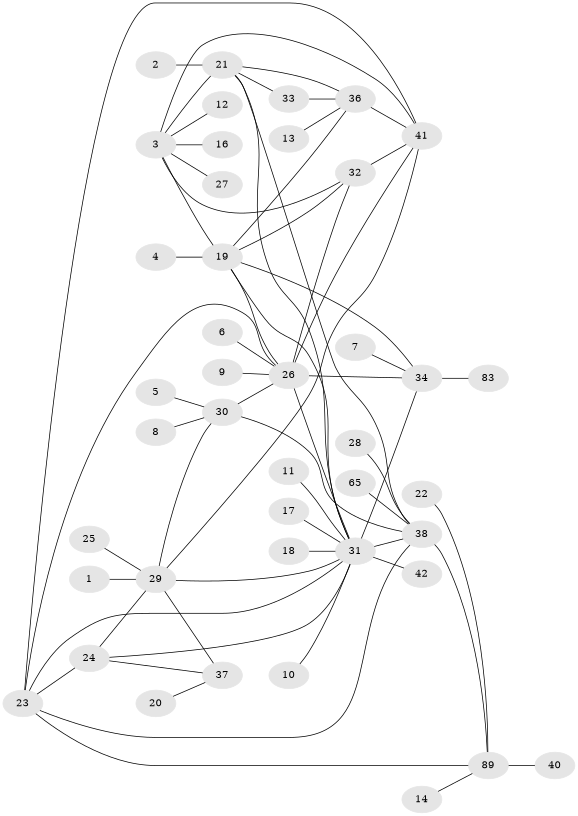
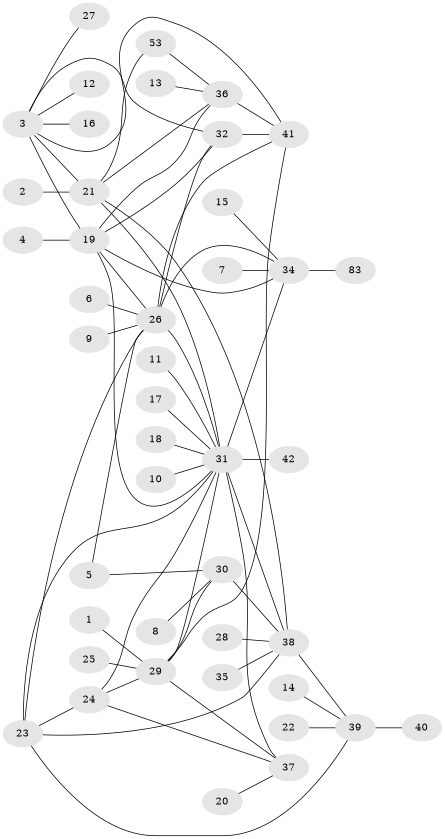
node "33": label "33" -> "53"
edge "41" -- "23": removed
node "15": added
edge "26" -- "30": now "26" -- "5"
node "65": label "65" -> "35"
edge "31" -- "37": added
node "89": label "89" -> "39"
